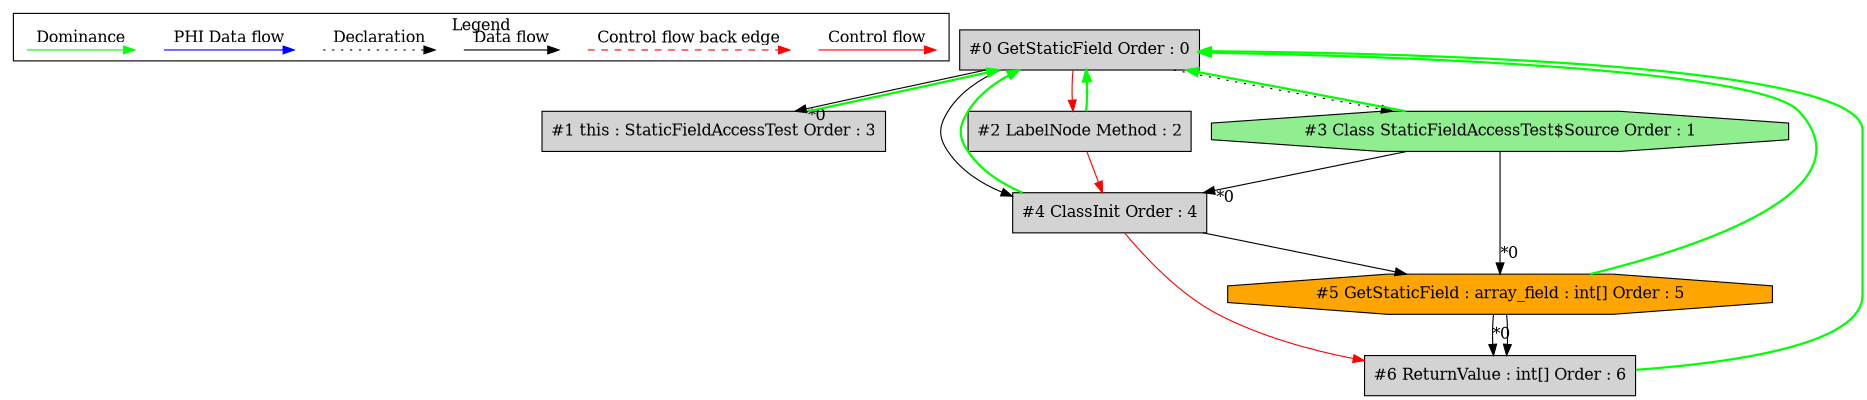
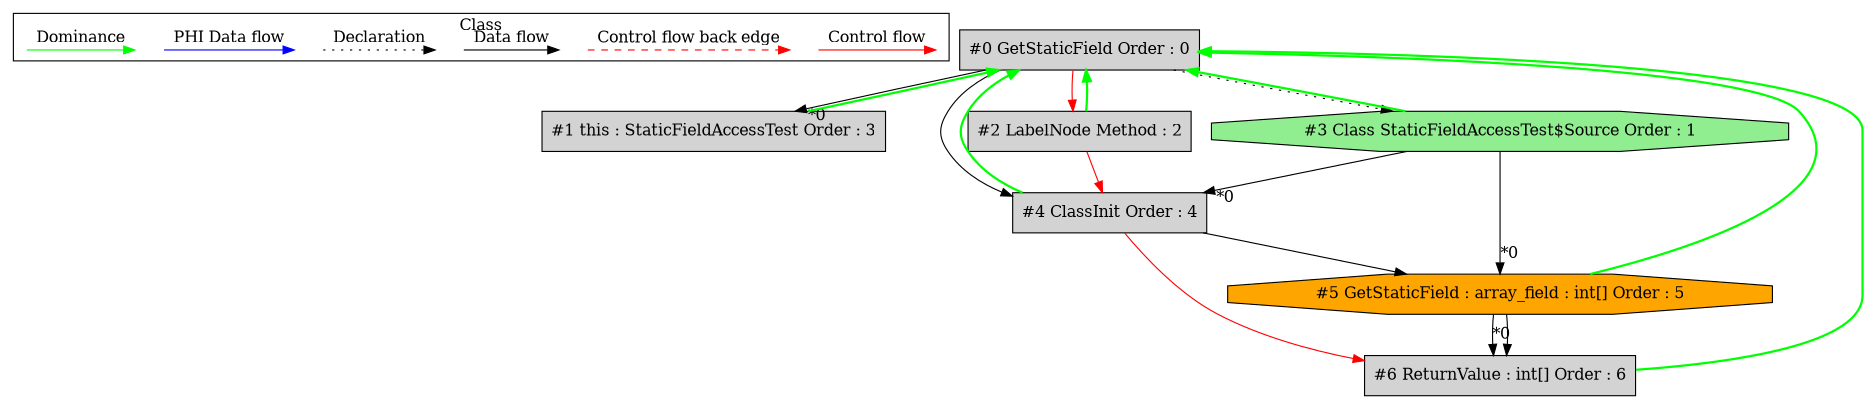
cluster "Legend": label "Legend" -> "Class"
